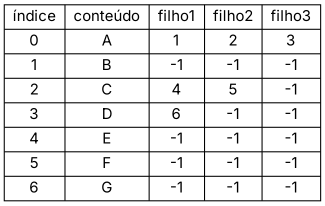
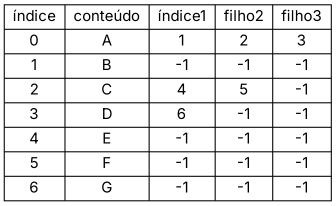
node "índice": text "filho1" -> "índice1"
